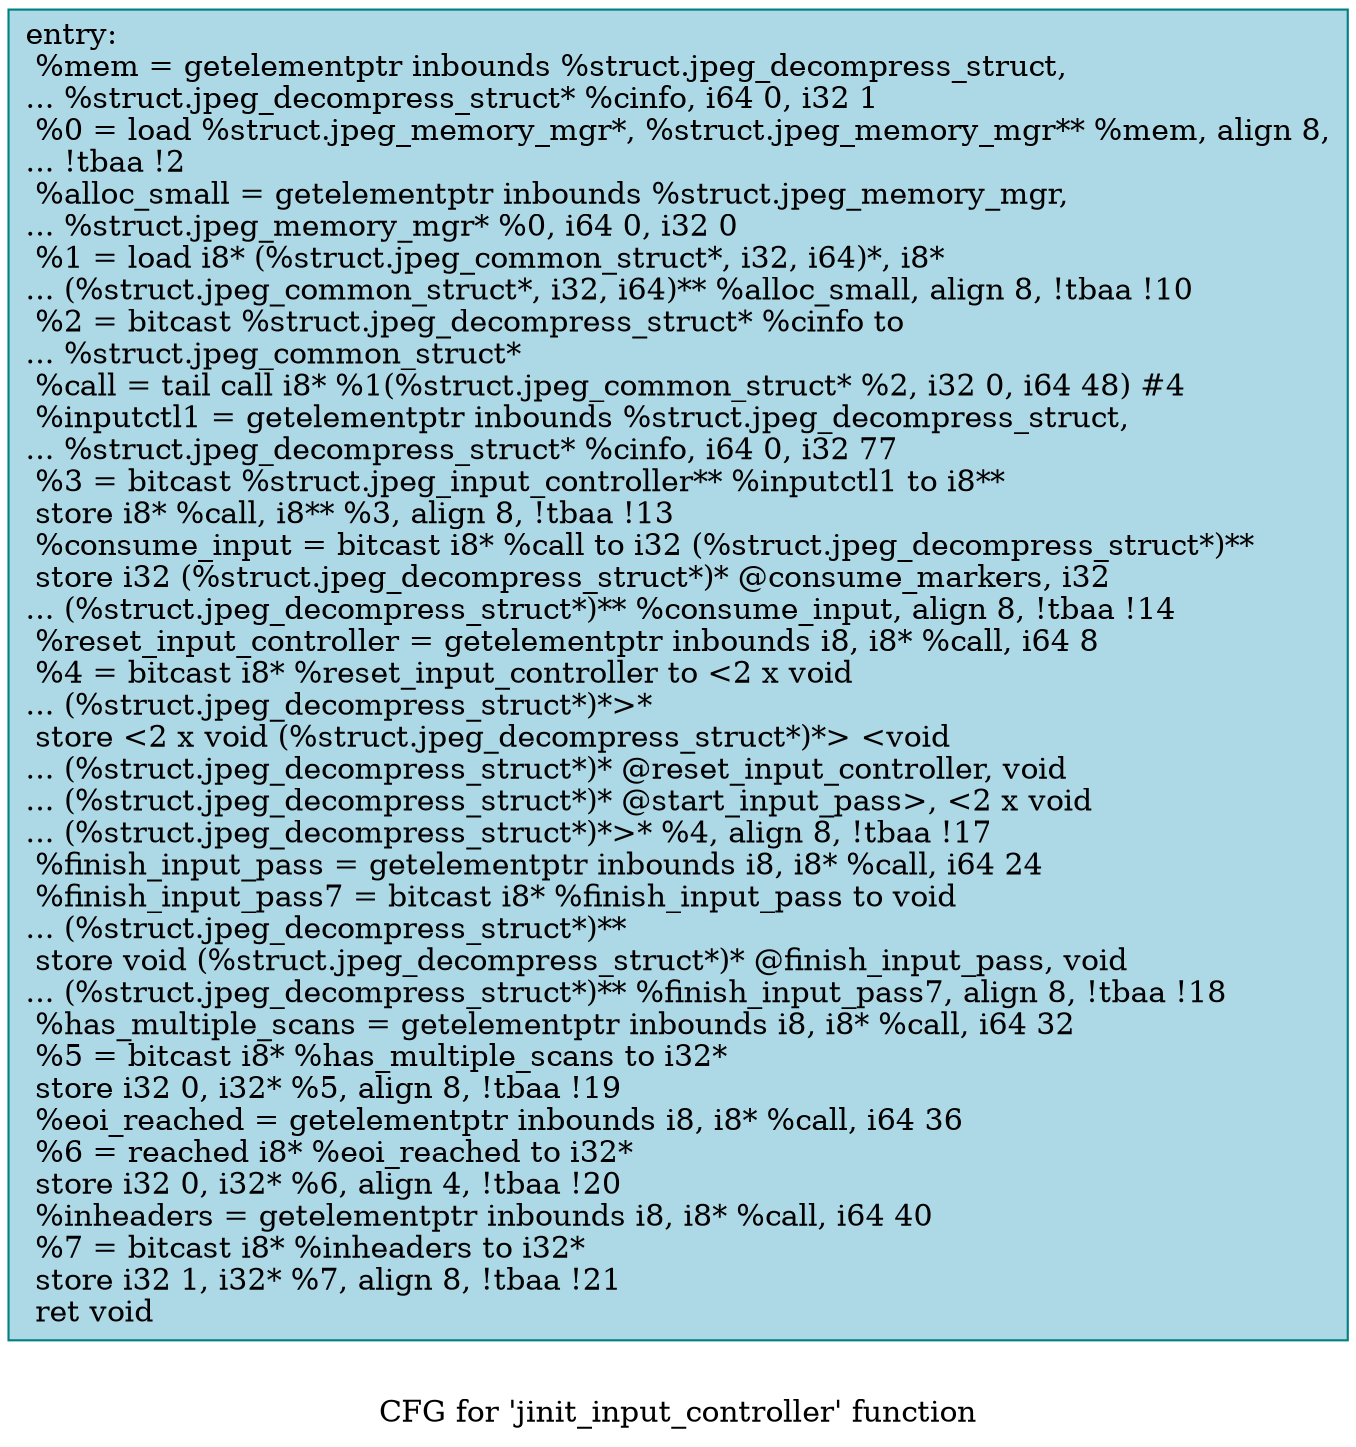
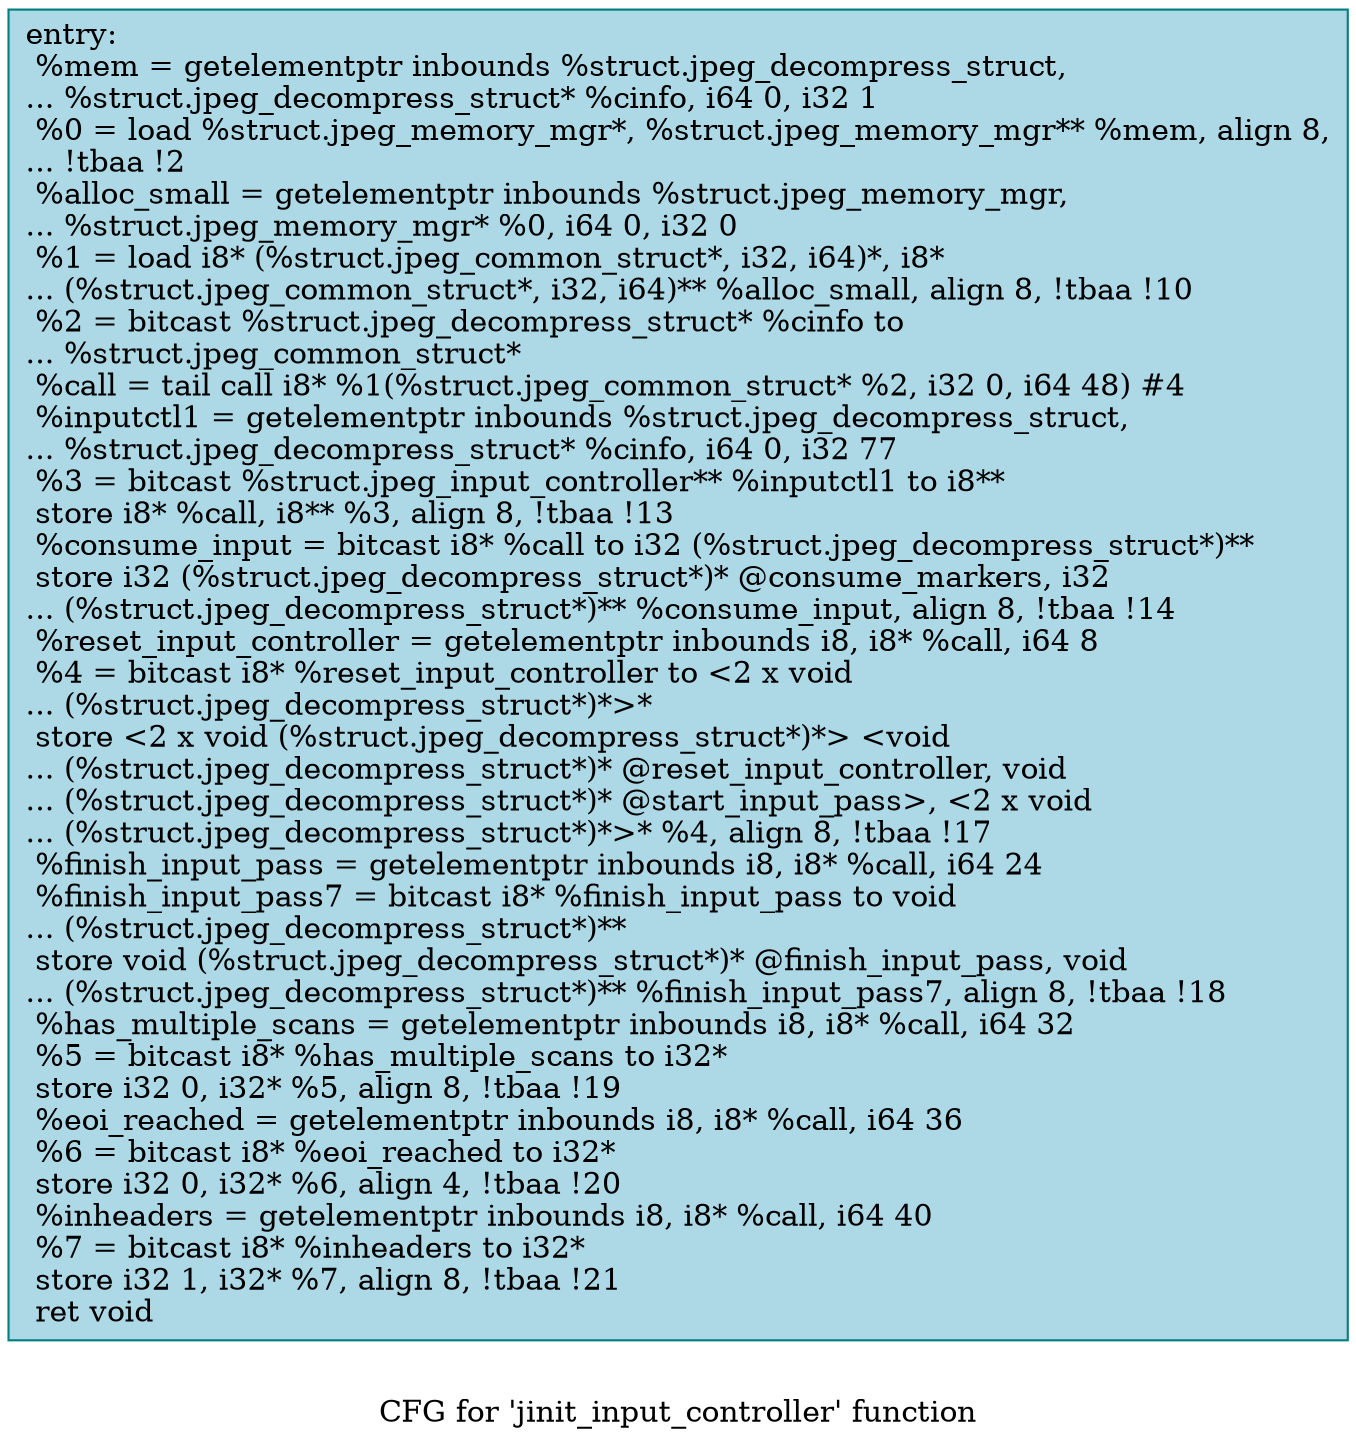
node "entry:": text "%6 = reached i8* %eoi_reached to i32*" -> "%6 = bitcast i8* %eoi_reached to i32*"
